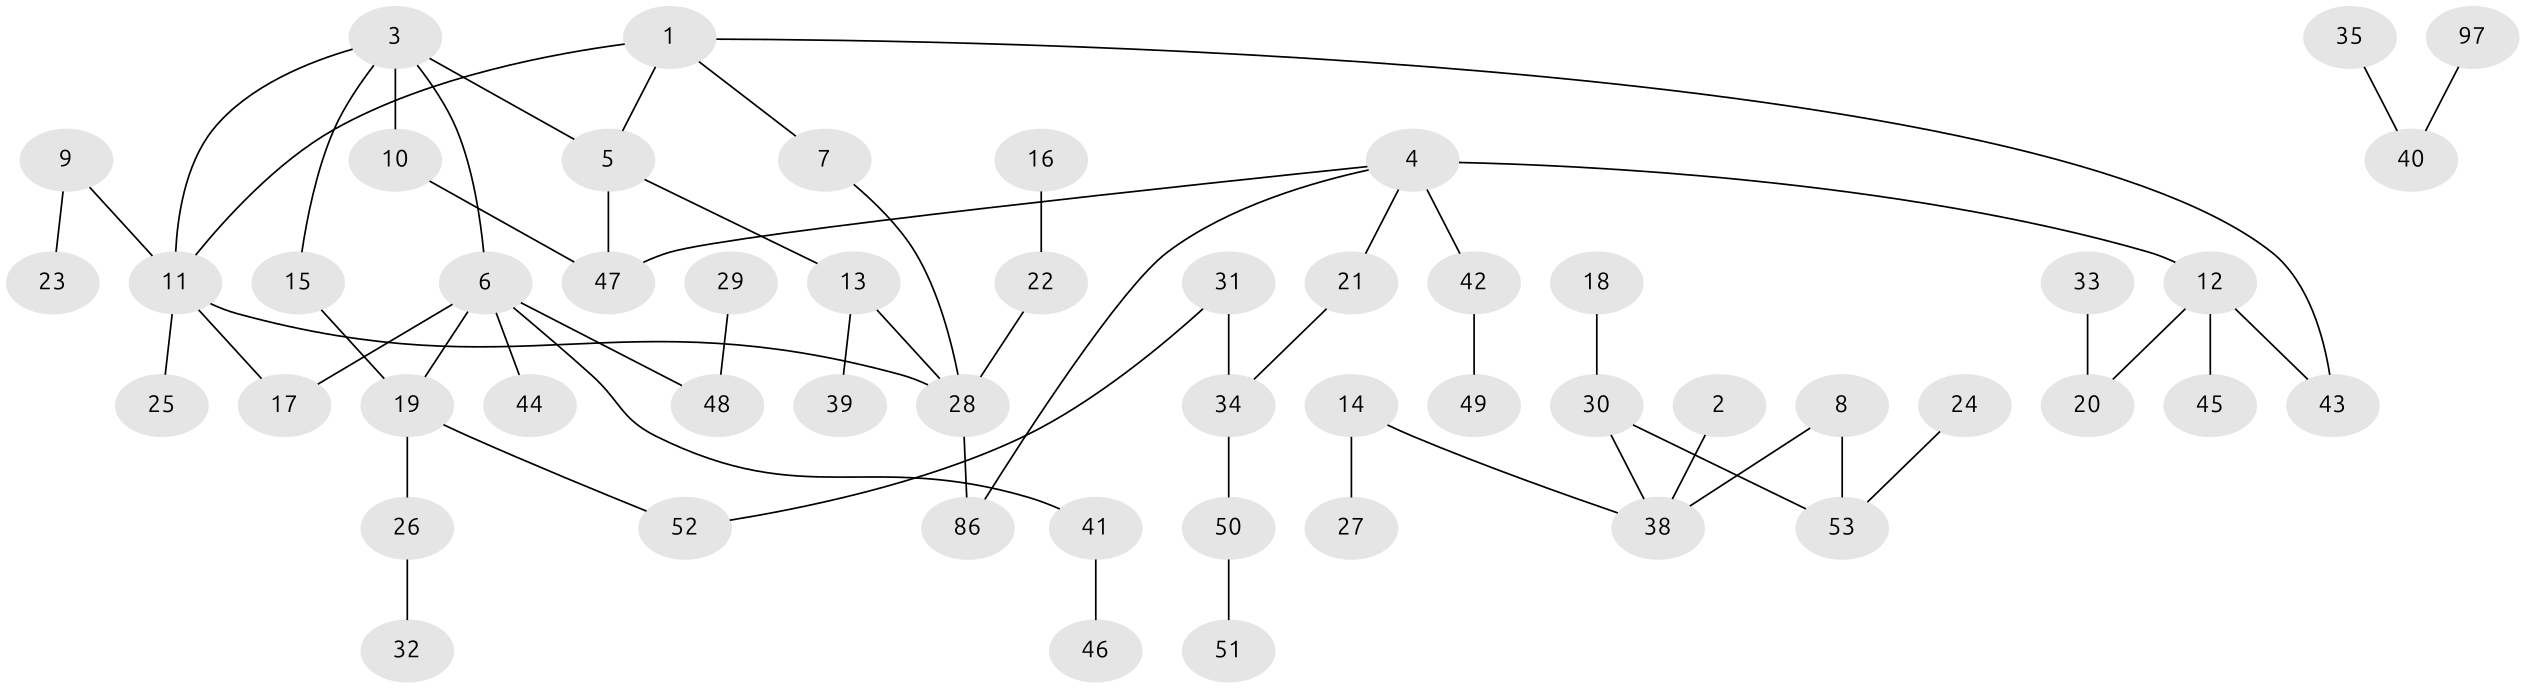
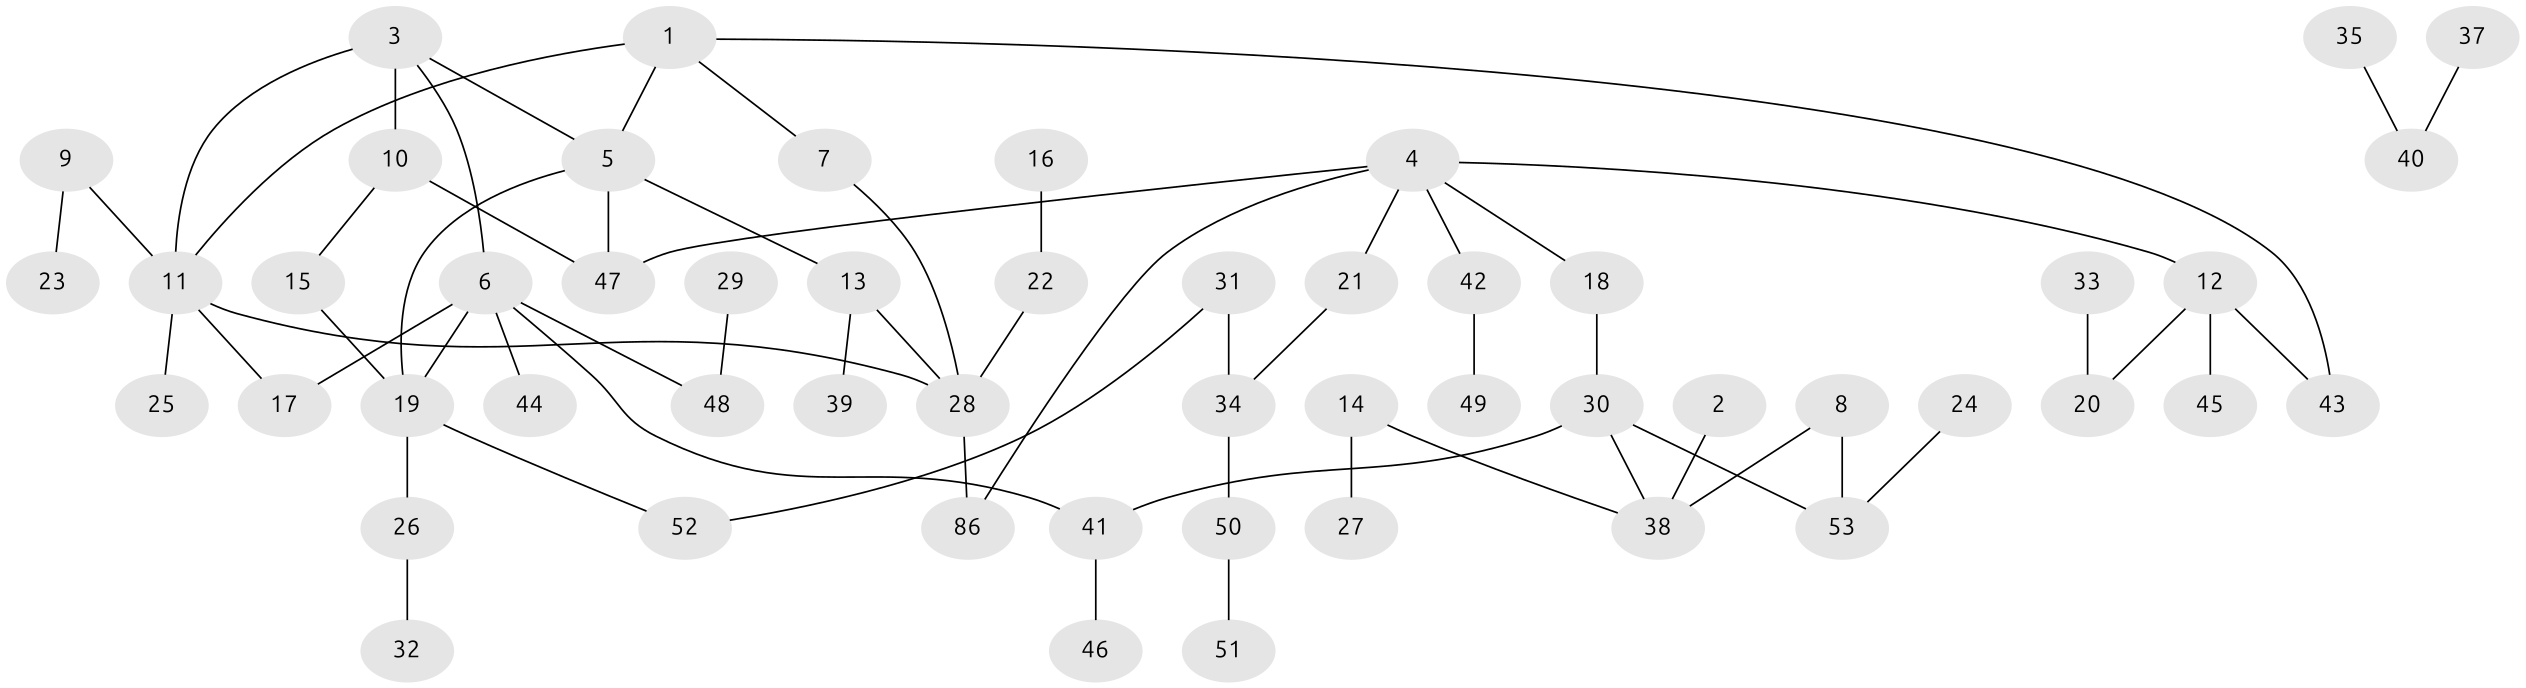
node "97": label "97" -> "37"
edge "3" -- "15": now "10" -- "15"
edge "4" -- "18": added
edge "5" -- "19": added
edge "30" -- "41": added
